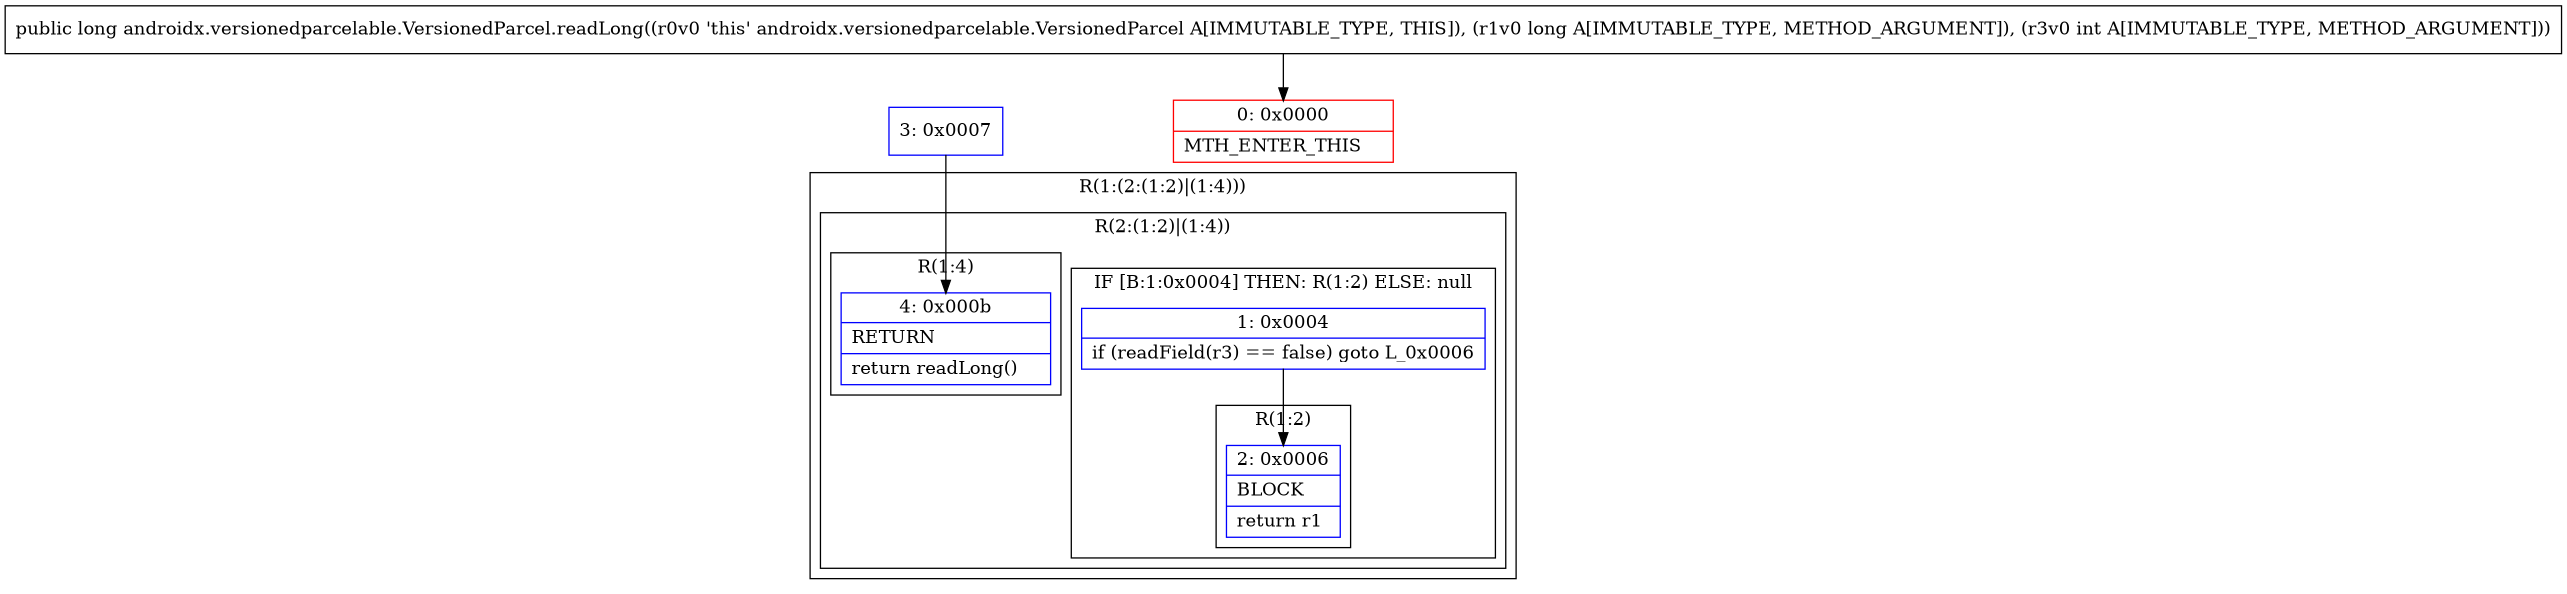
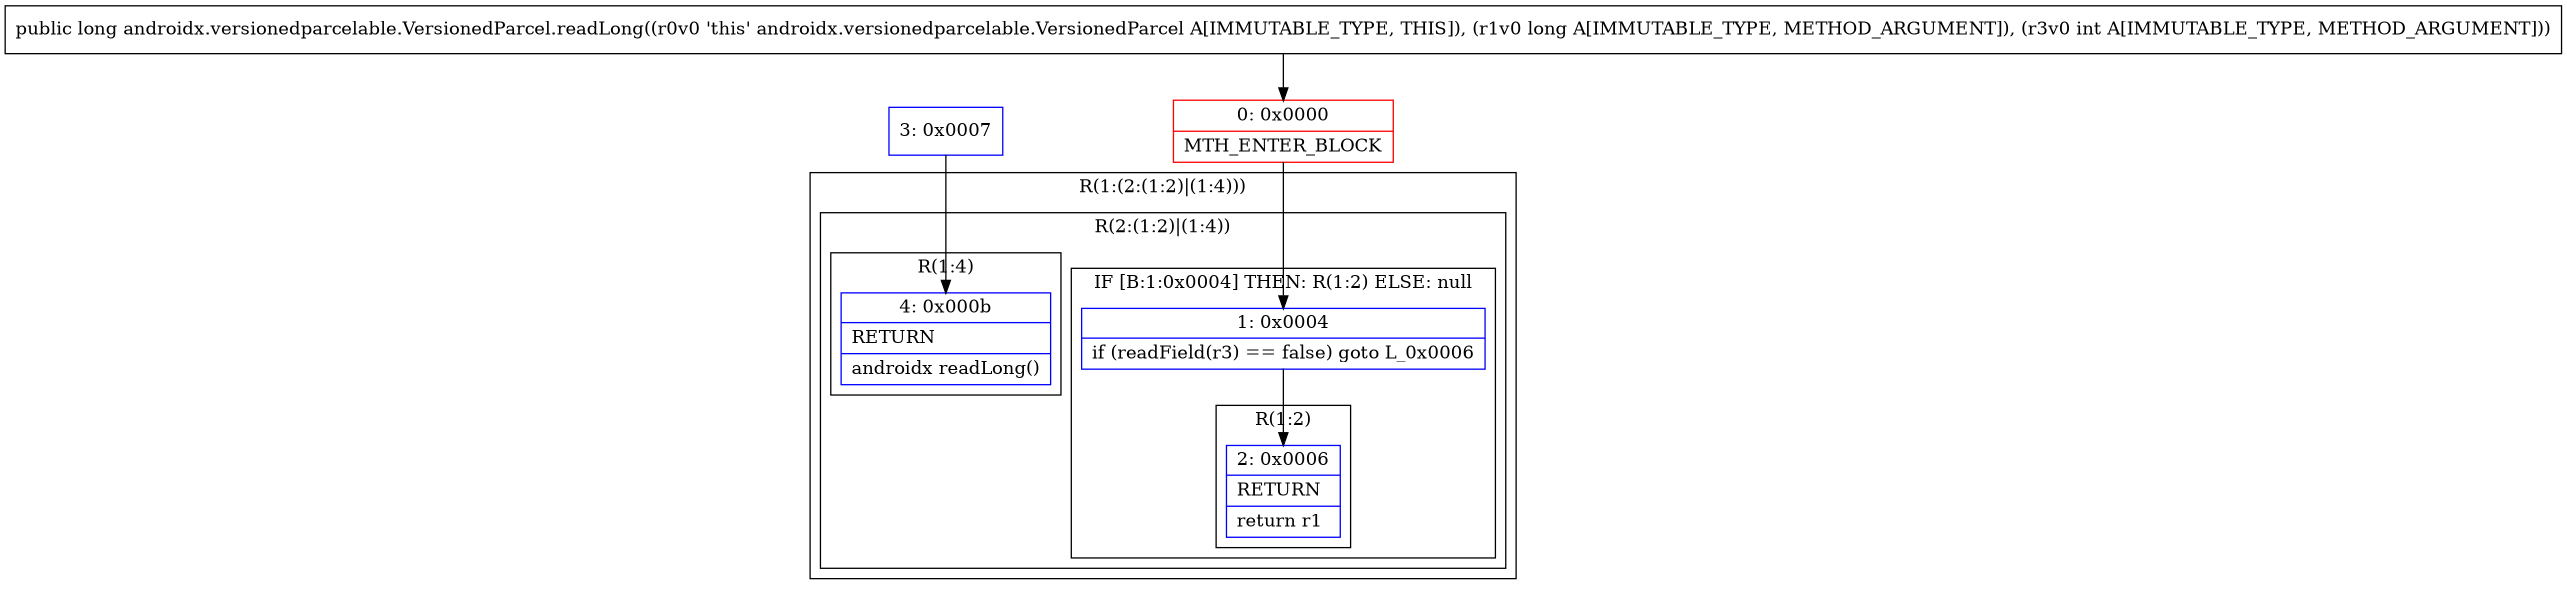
node "0: 0x0000": text "MTH_ENTER_THIS" -> "MTH_ENTER_BLOCK"
edge "0: 0x0000" -> "1: 0x0004": added
node "4: 0x000b": text "return readLong()" -> "androidx readLong()"
node "2: 0x0006": text "BLOCK" -> "RETURN"
